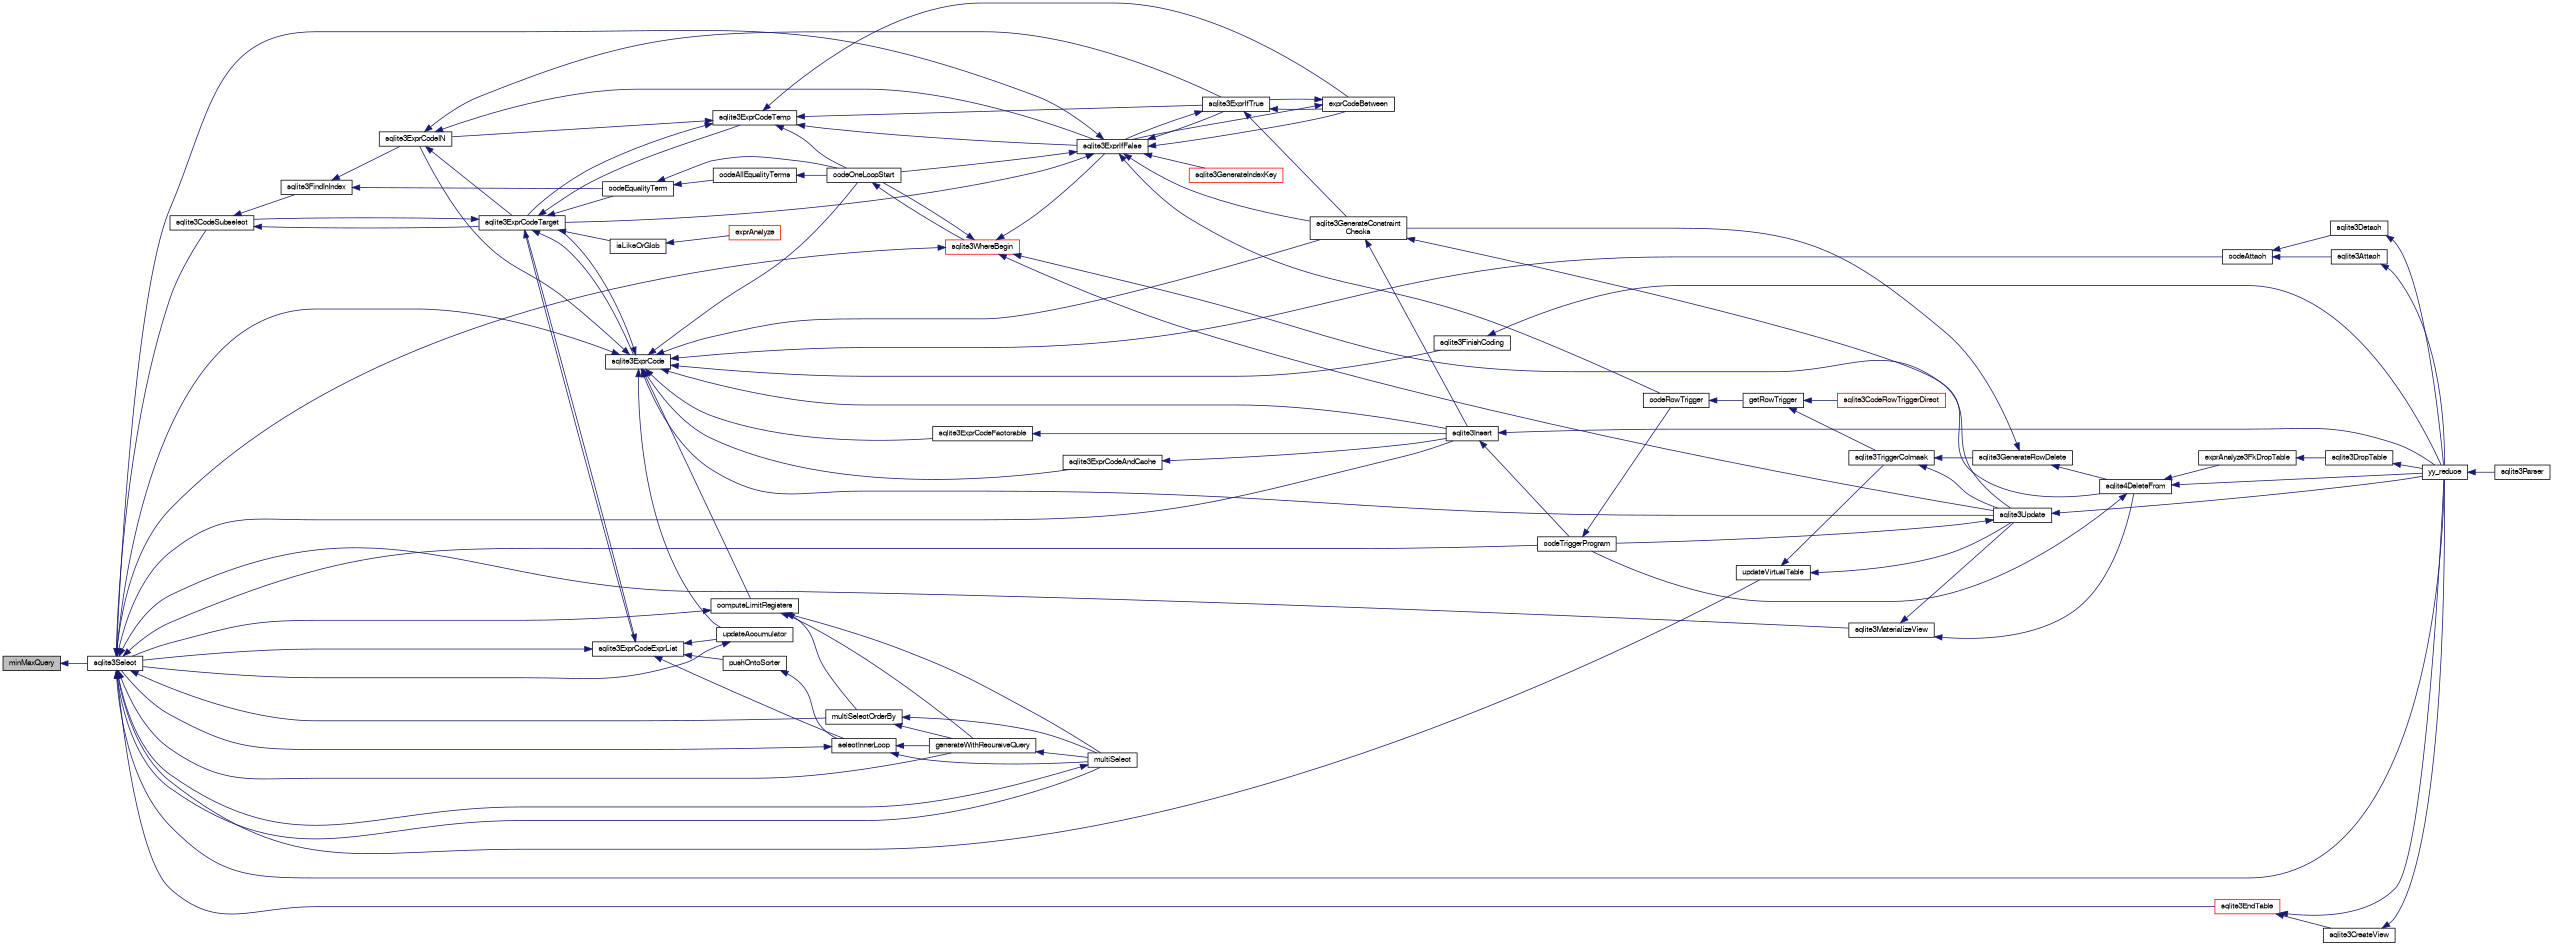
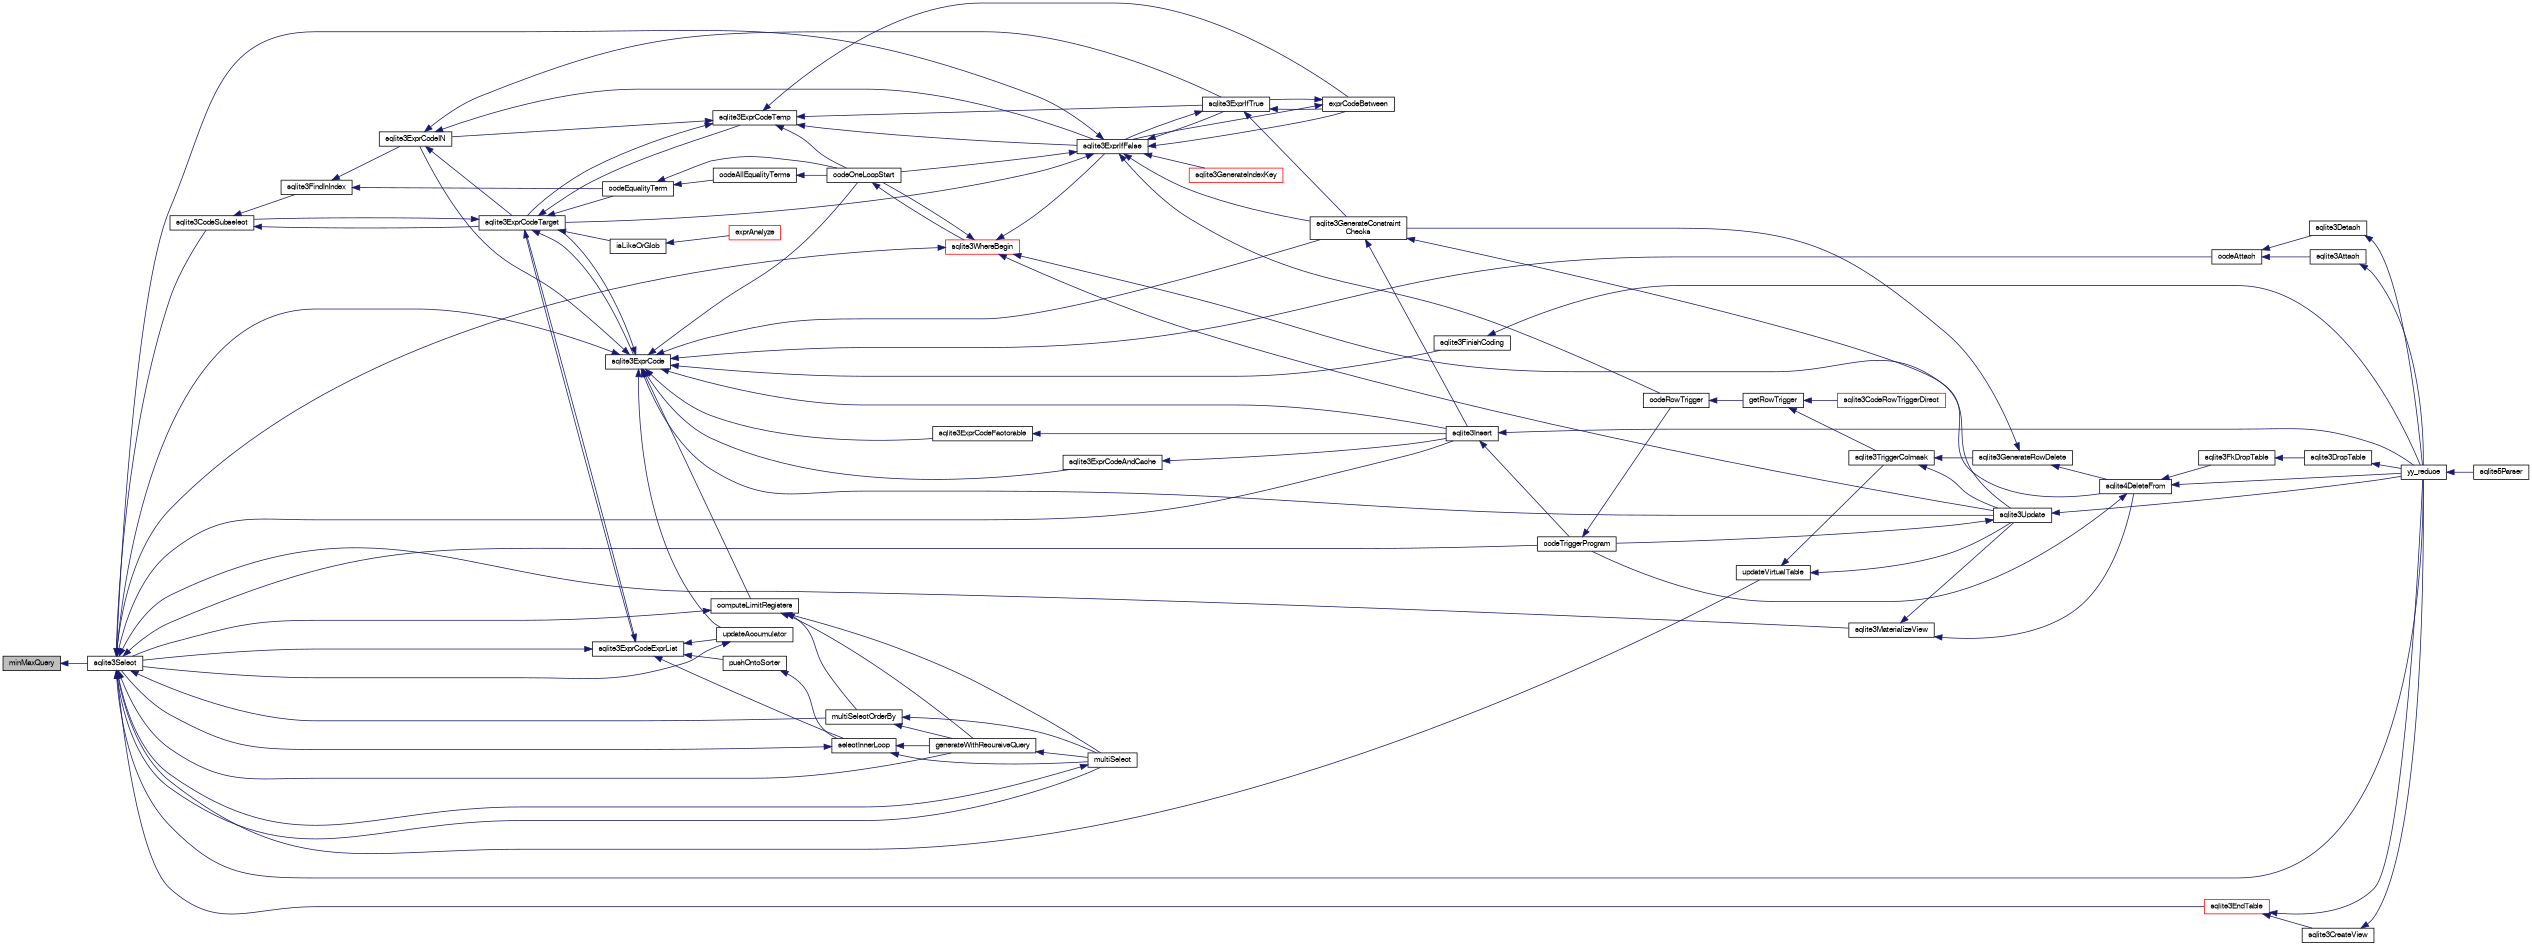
node "exprAnalyze3FkDropTable": label "exprAnalyze3FkDropTable" -> "sqlite3FkDropTable"
node "sqlite3Parser": label "sqlite3Parser" -> "sqlite5Parser"
